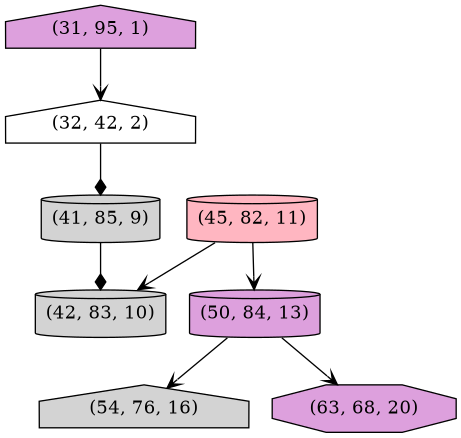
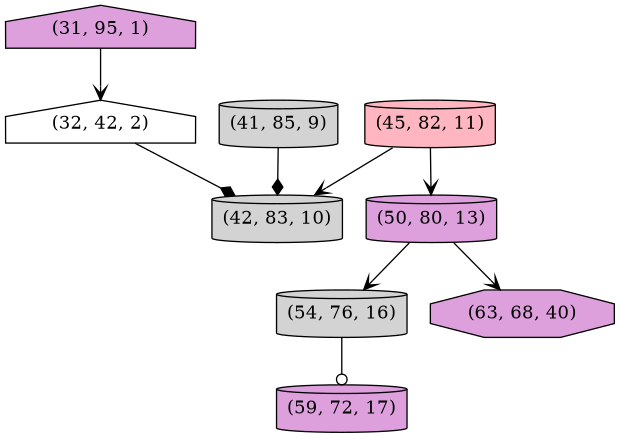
edge "(32, 42, 2)" -> "(41, 85, 9)": now "(32, 42, 2)" -> "(42, 83, 10)"
node "(50, 84, 13)": label "(50, 84, 13)" -> "(50, 80, 13)"
node "(54, 76, 16)": shape house -> cylinder
node "(59, 72, 17)": added
node "(63, 68, 20)": label "(63, 68, 20)" -> "(63, 68, 40)"
